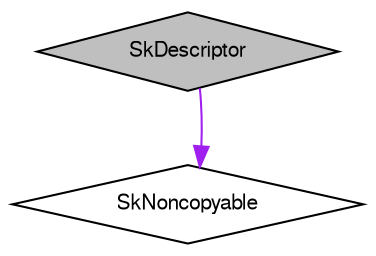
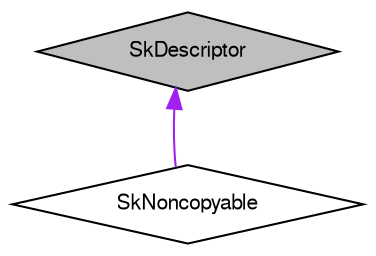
edge "SkDescriptor" -> "SkNoncopyable": reversed
